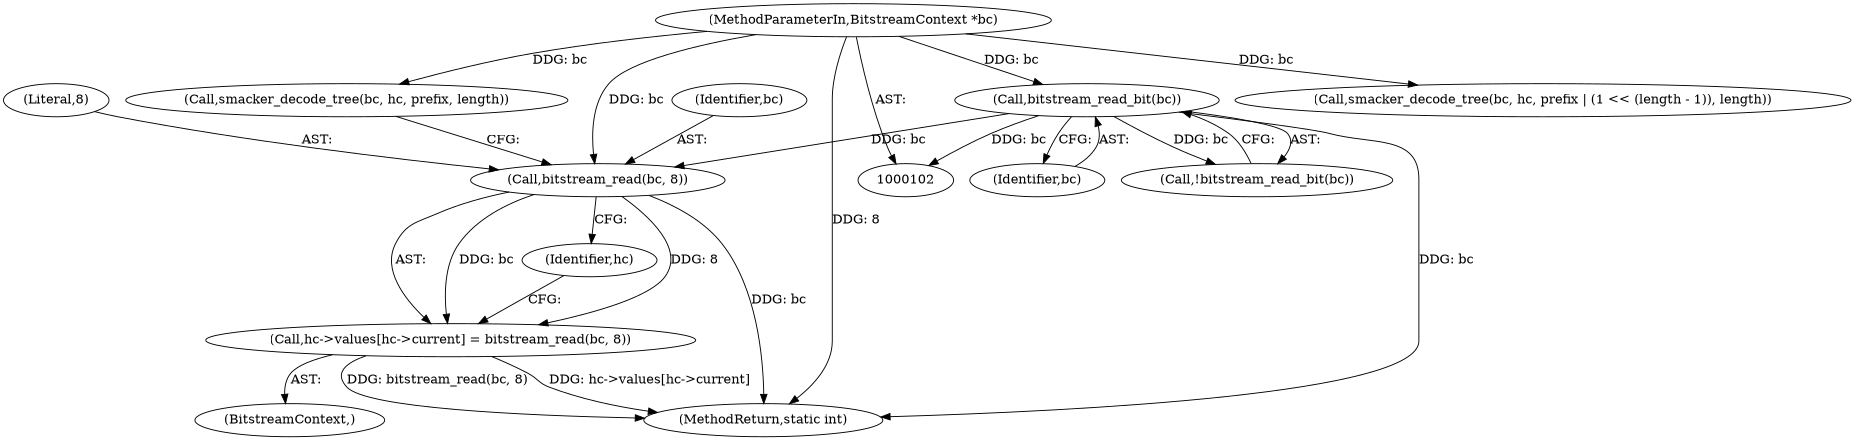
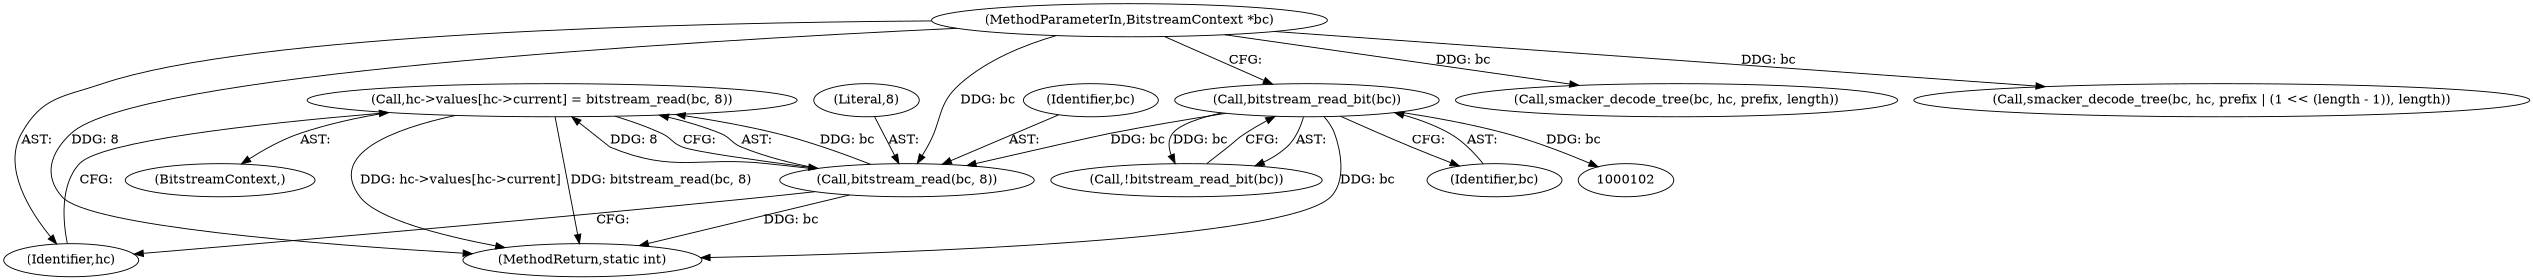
edge "(MethodParameterIn,BitstreamContext *bc)" -> "(Call,bitstream_read_bit(bc))": label "DDG: bc" -> "CFG: "
edge "(MethodParameterIn,BitstreamContext *bc)" -> "1000102": now "(MethodParameterIn,BitstreamContext *bc)" -> "(Identifier,hc)"
edge "(Call,smacker_decode_tree(bc, hc, prefix, length))" -> "(Call,bitstream_read(bc, 8))": now "(Call,hc->values[hc->current] = bitstream_read(bc, 8))" -> "(Call,bitstream_read(bc, 8))"
